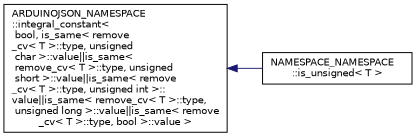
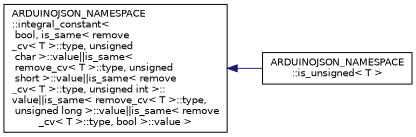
node "NAMESPACE_NAMESPACE ::is_unsigned< T >": label "NAMESPACE_NAMESPACE ::is_unsigned< T >" -> "ARDUINOJSON_NAMESPACE ::is_unsigned< T >"
